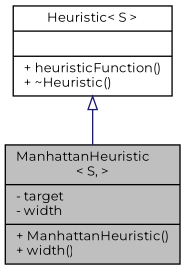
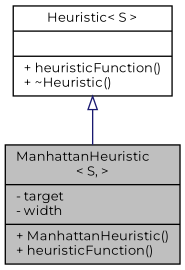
node "ManhattanHeuristic": text "+ width()" -> "+ heuristicFunction()"
